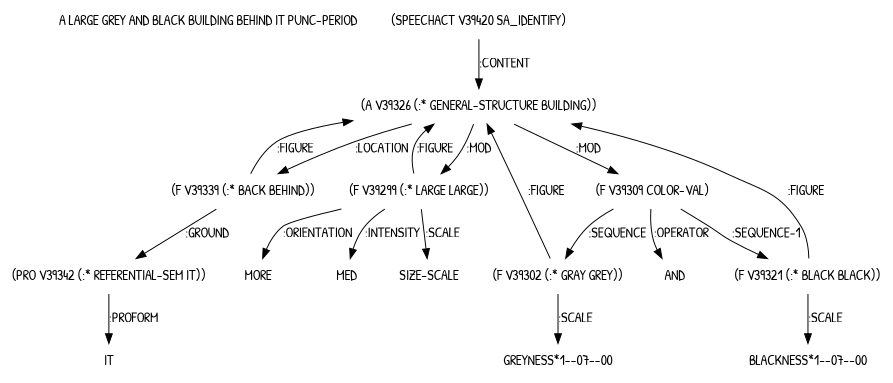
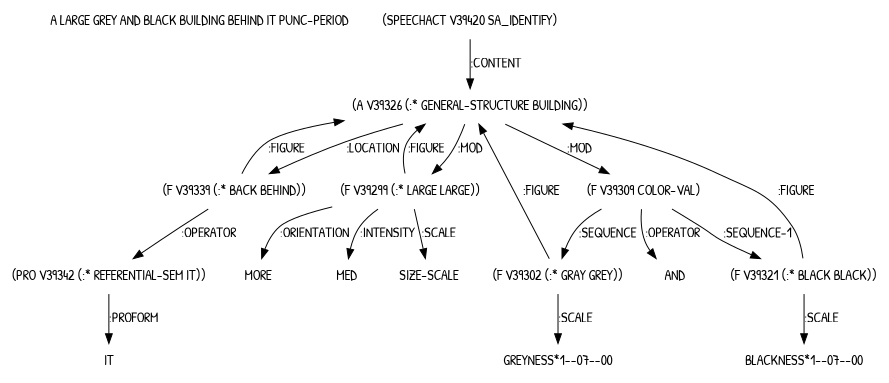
edge "(F V39339 (:* BACK BEHIND))" -> "(PRO V39342 (:* REFERENTIAL-SEM IT))": label ":GROUND" -> ":OPERATOR"
